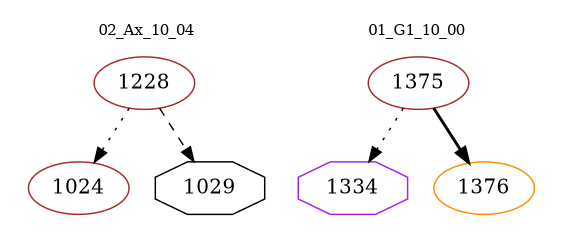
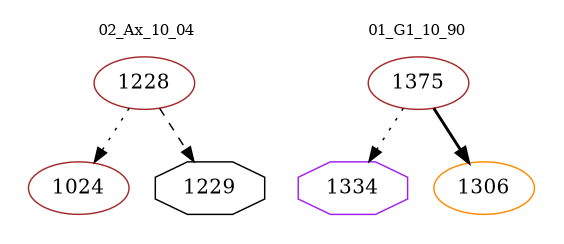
cluster "01_G1_10_00": label "01_G1_10_00" -> "01_G1_10_90"
node "1029": label "1029" -> "1229"
node "1376": label "1376" -> "1306"
